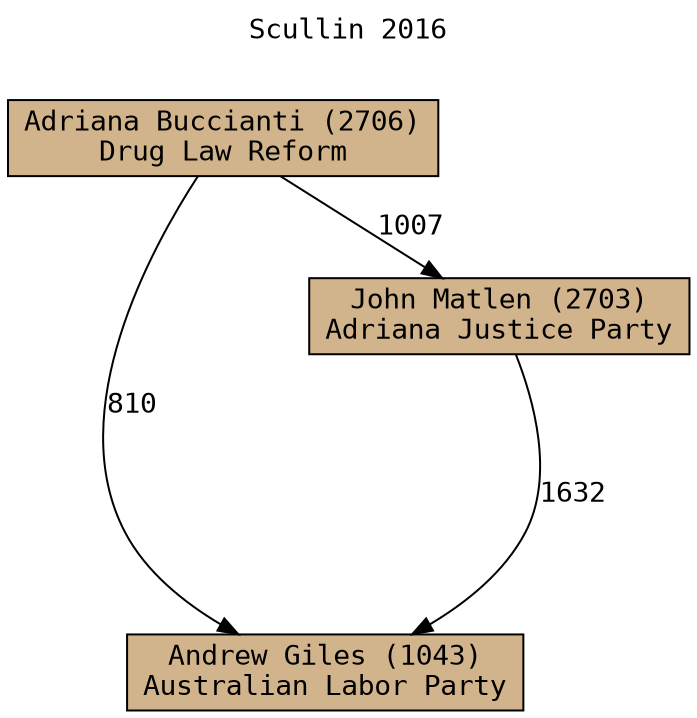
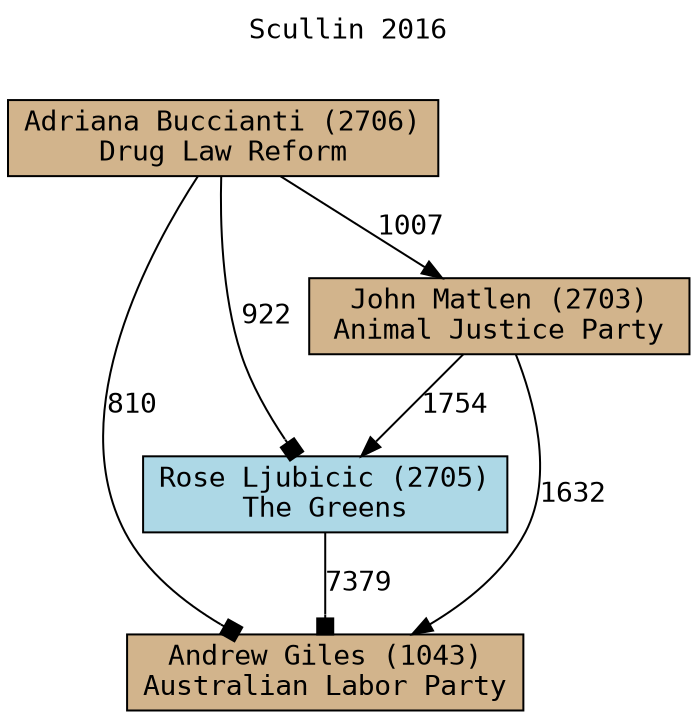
node "John Matlen (2703) Adriana Justice Party": label "John Matlen (2703) Adriana Justice Party" -> "John Matlen (2703) Animal Justice Party"
edge "Adriana Buccianti (2706) Drug Law Reform" -> "Andrew Giles (1043) Australian Labor Party": arrowhead normal -> box
node "Rose Ljubicic (2705) The Greens": added
